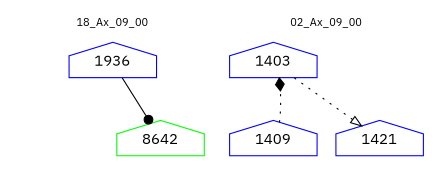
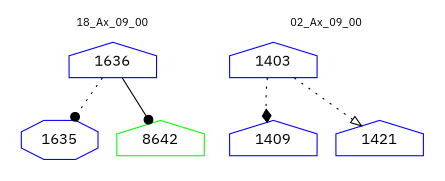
node "1936": label "1936" -> "1636"
edge "1409" -> "1403": reversed
node "1635": added
